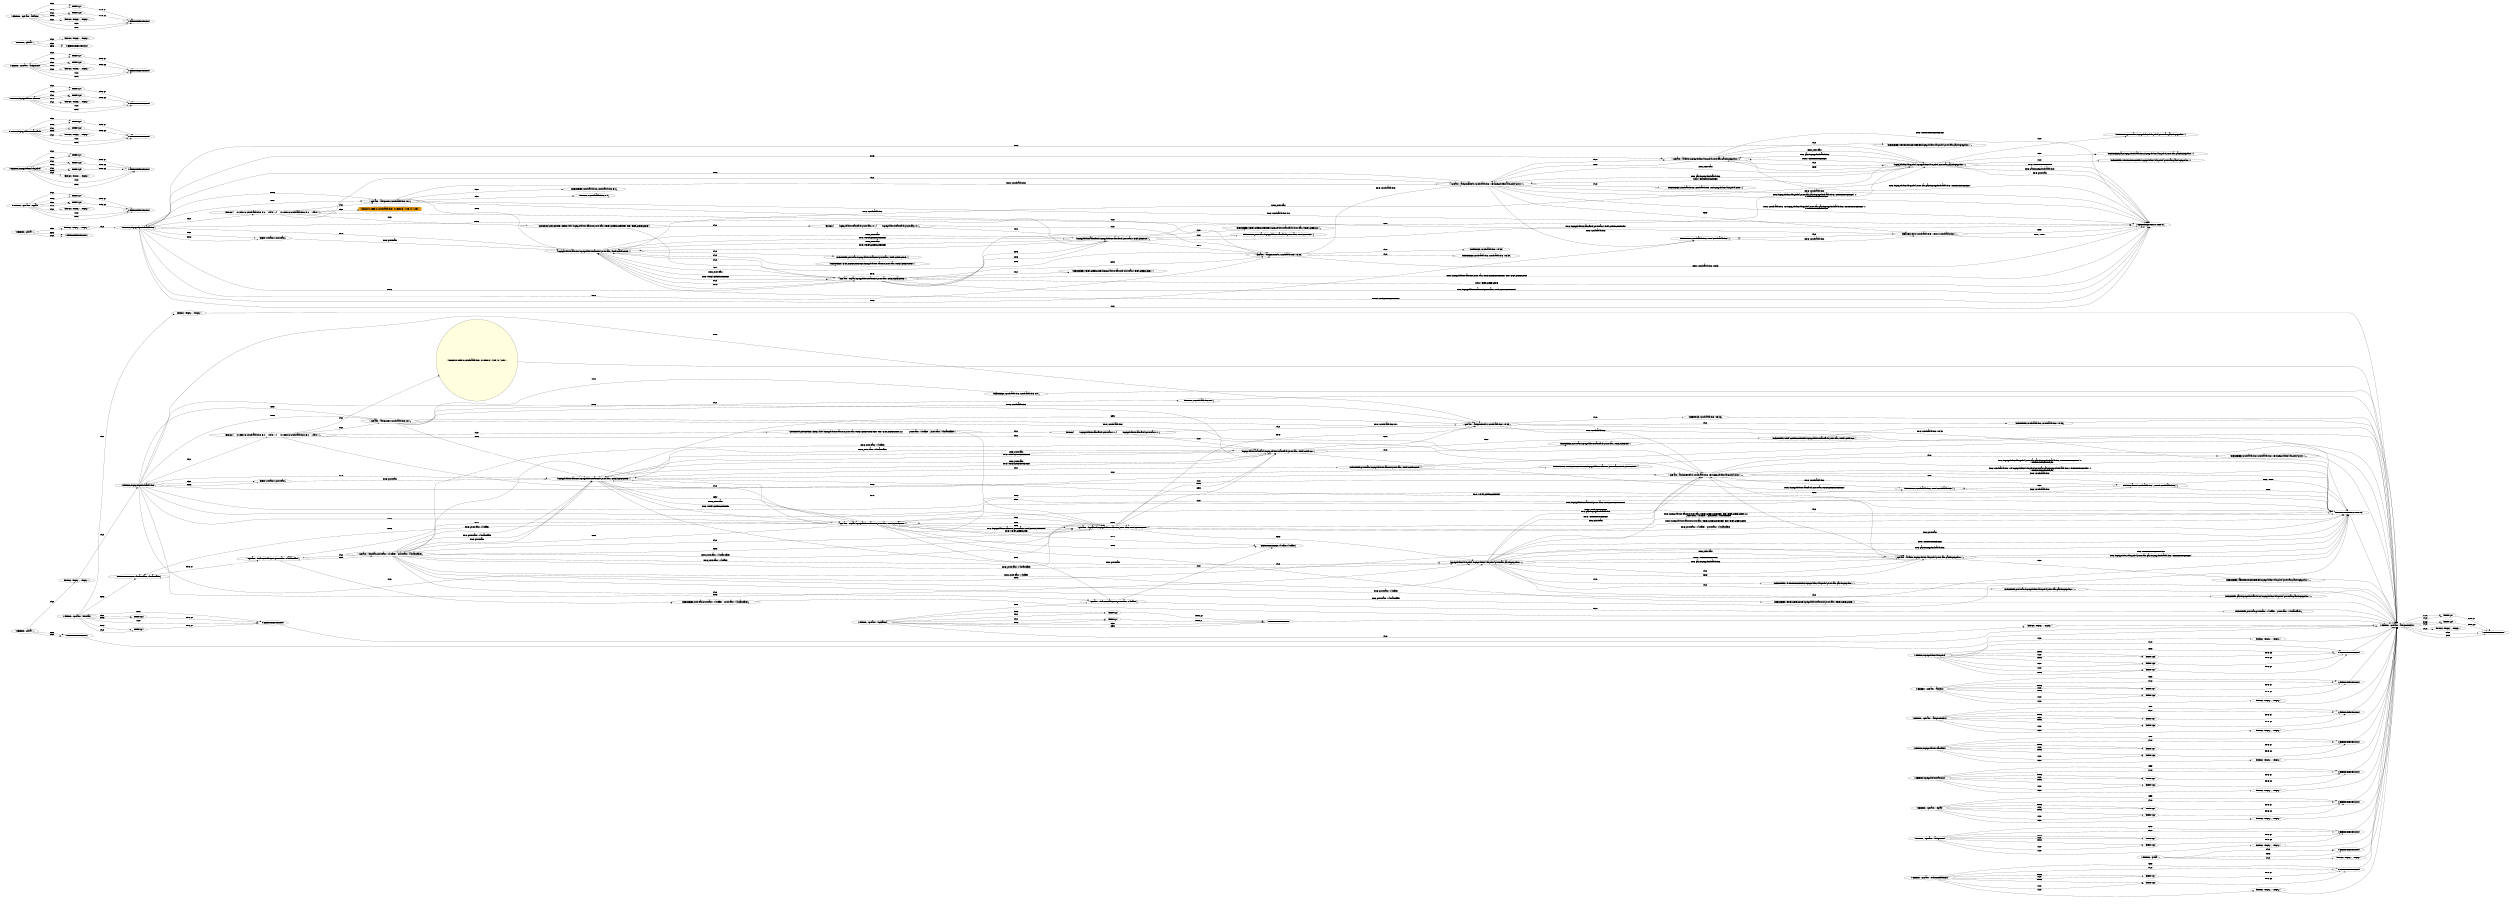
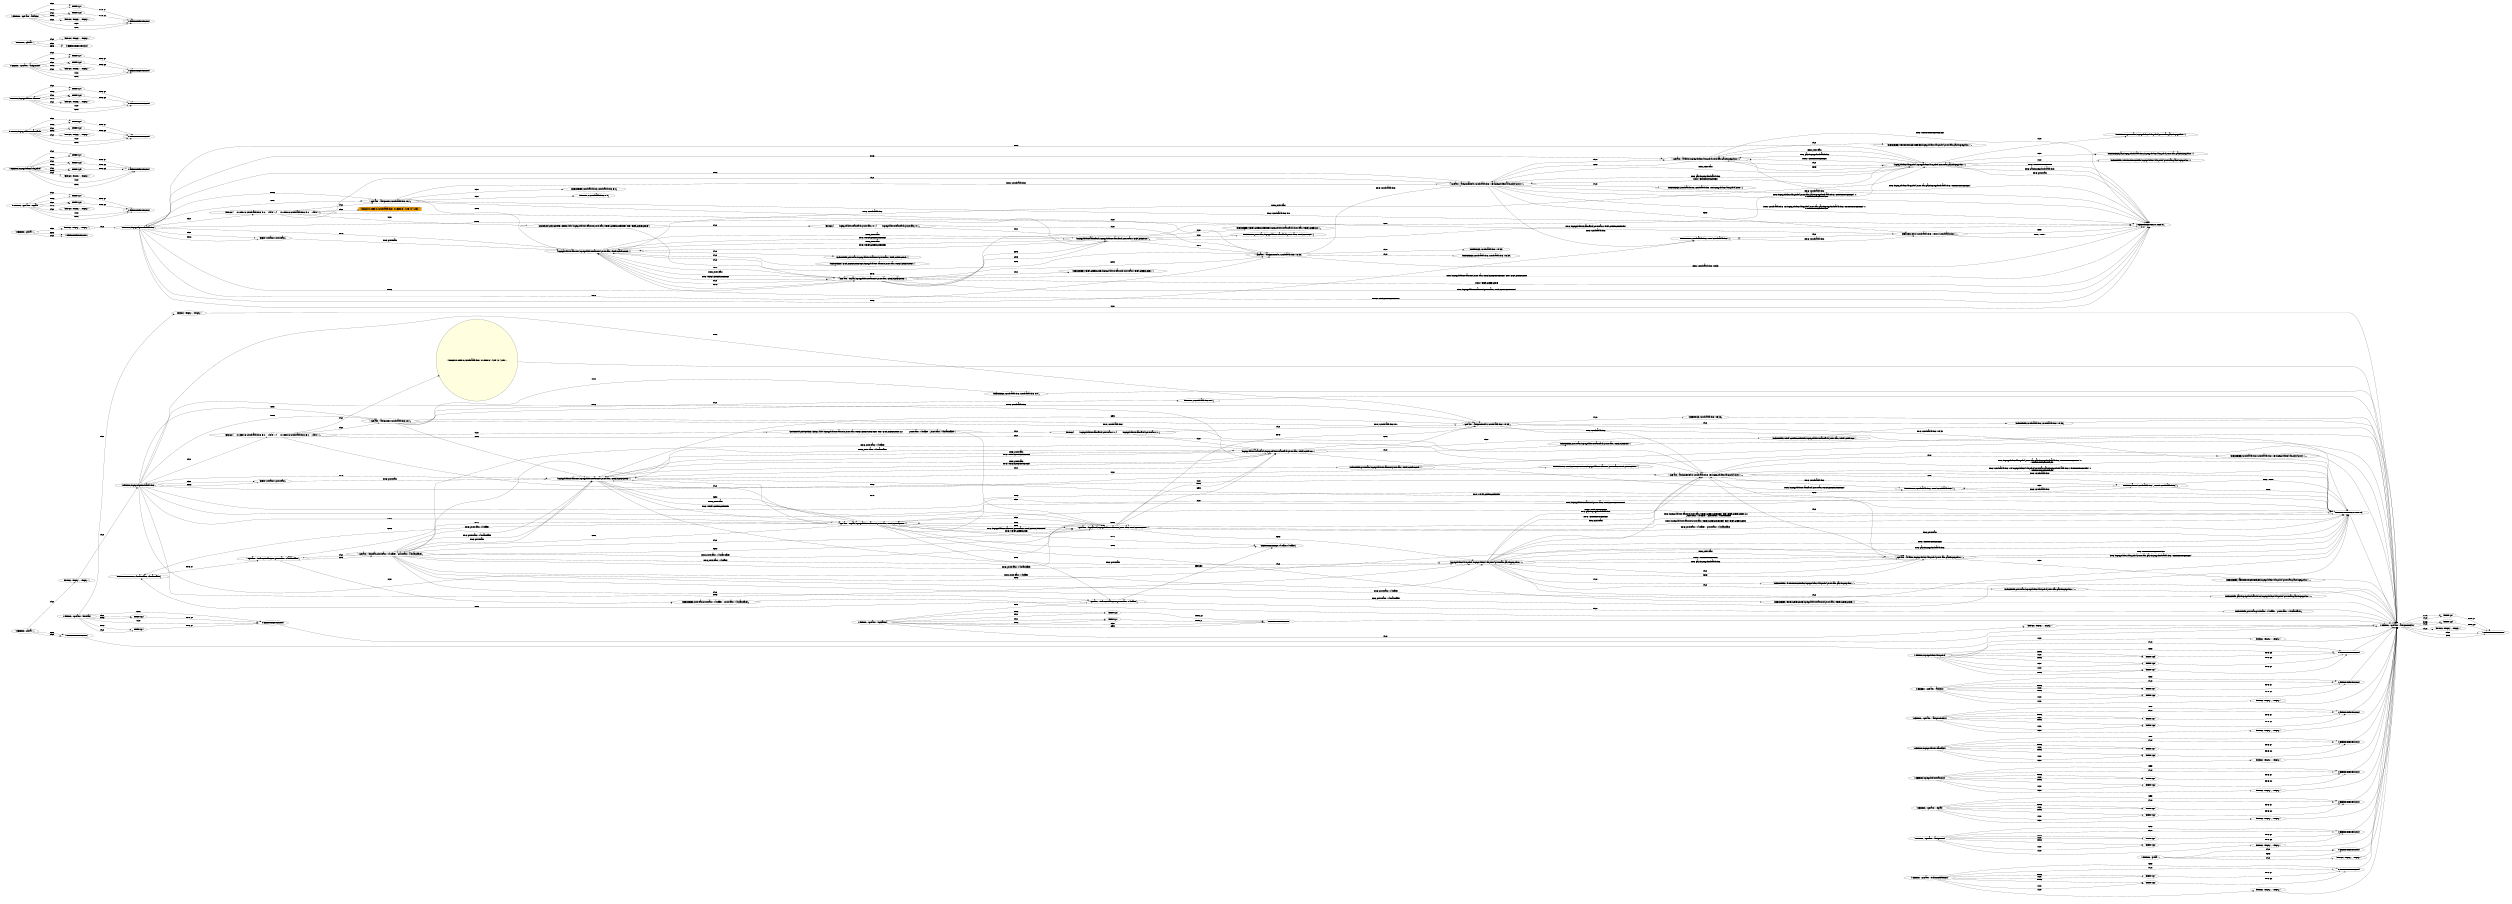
edge "(<operator>.indirectFieldAccess,ps_stream->u4_offset)" -> "(FIELD_IDENTIFIER,u4_offset,u4_offset)": label "AST: " -> "OFFSET: "
edge "(METHOD,<operator>.lessThan)" -> "(FIELD_IDENTIFIER,u4_max_offset,u4_max_offset)": now "(<operator>.indirectFieldAccess,ps_stream->u4_offset)" -> "(FIELD_IDENTIFIER,u4_max_offset,u4_max_offset)"
